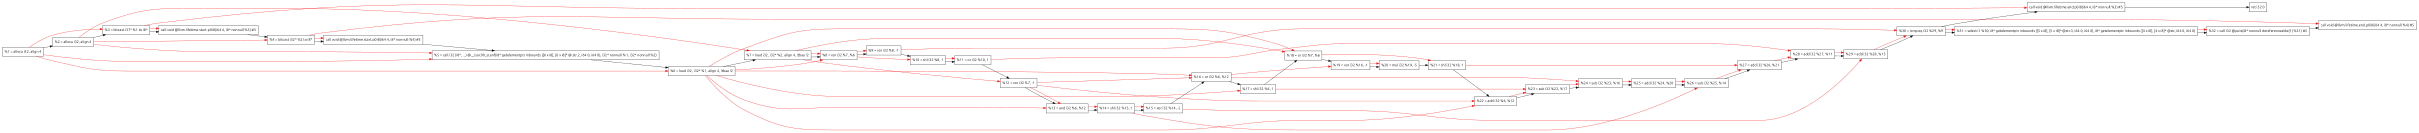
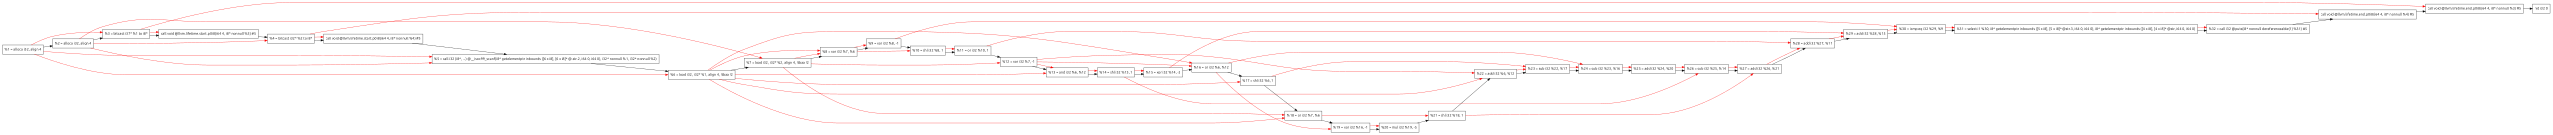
edge "%30 = icmp eq i32 %29, %9" -> "call void @llvm.lifetime.end.p0i8(i64 4, i8* nonnull %3) #5": now "call void @llvm.lifetime.end.p0i8(i64 4, i8* nonnull %4) #5" -> "call void @llvm.lifetime.end.p0i8(i64 4, i8* nonnull %3) #5"
